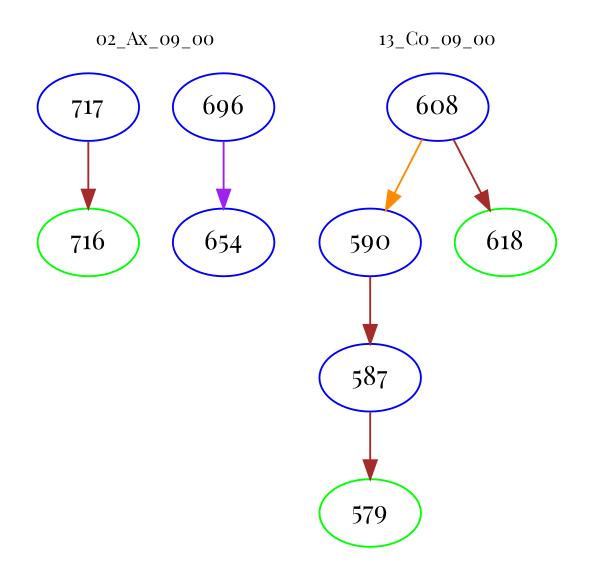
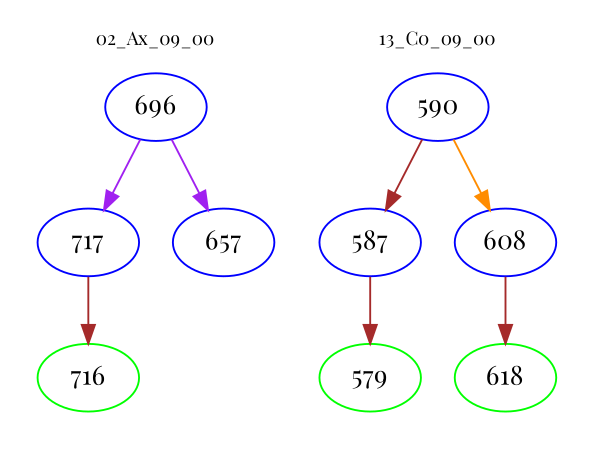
edge "696" -> "717": added
edge "608" -> "590": reversed
node "654": label "654" -> "657"
